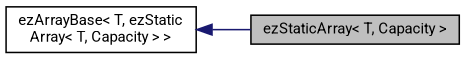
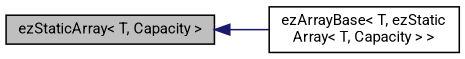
edge "ezStaticArray< T, Capacity >" -> "ezArrayBase< T, ezStatic Array< T, Capacity > >": reversed
